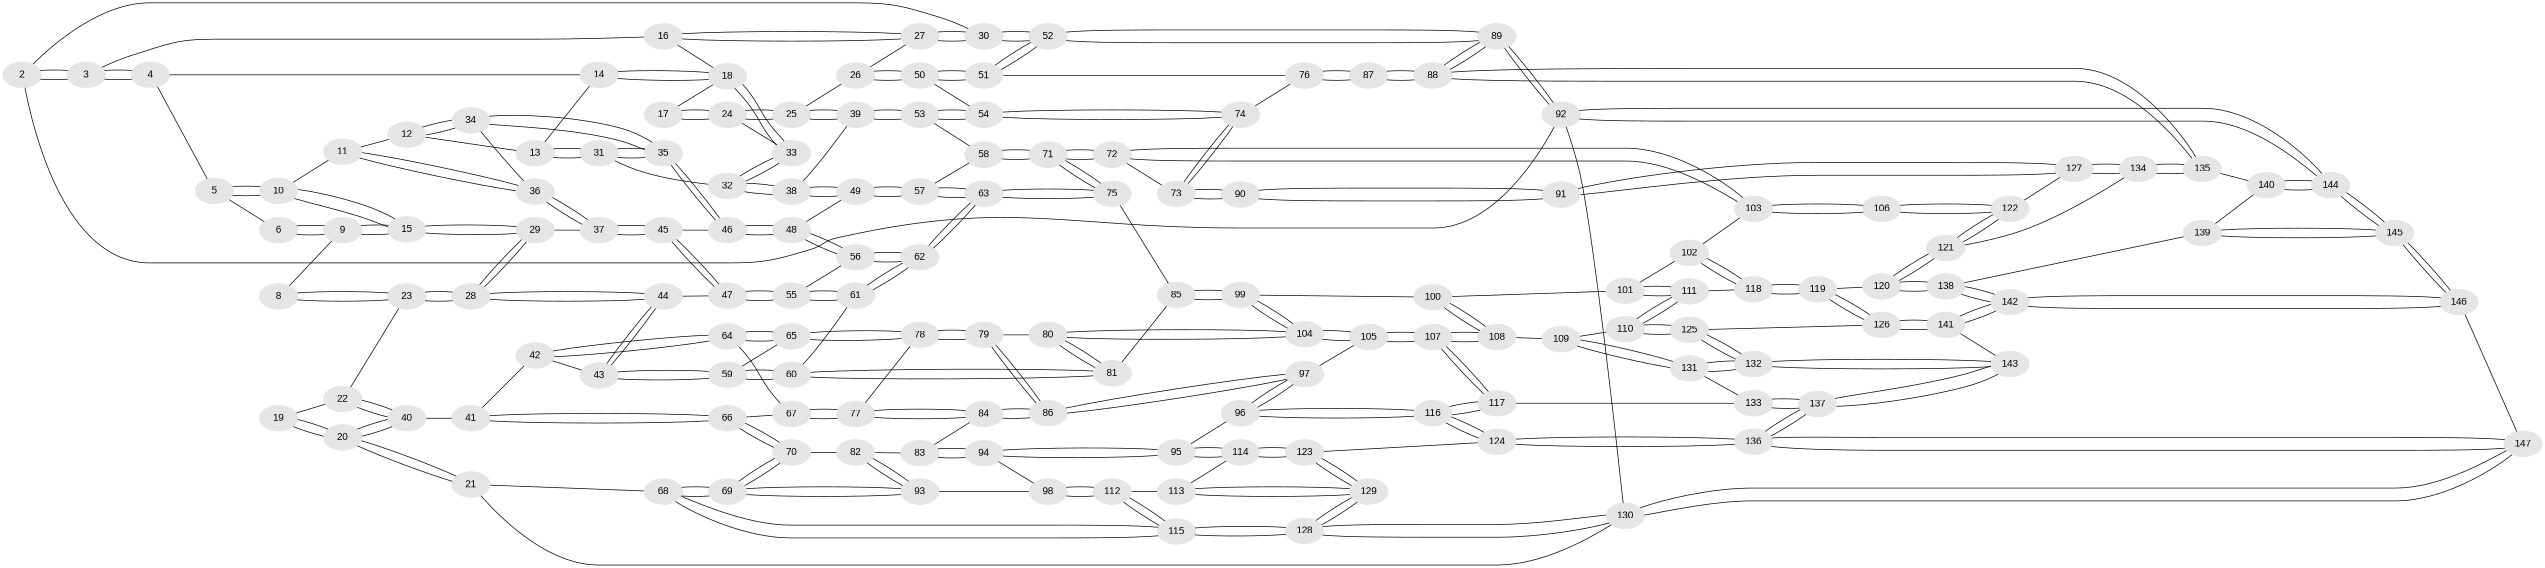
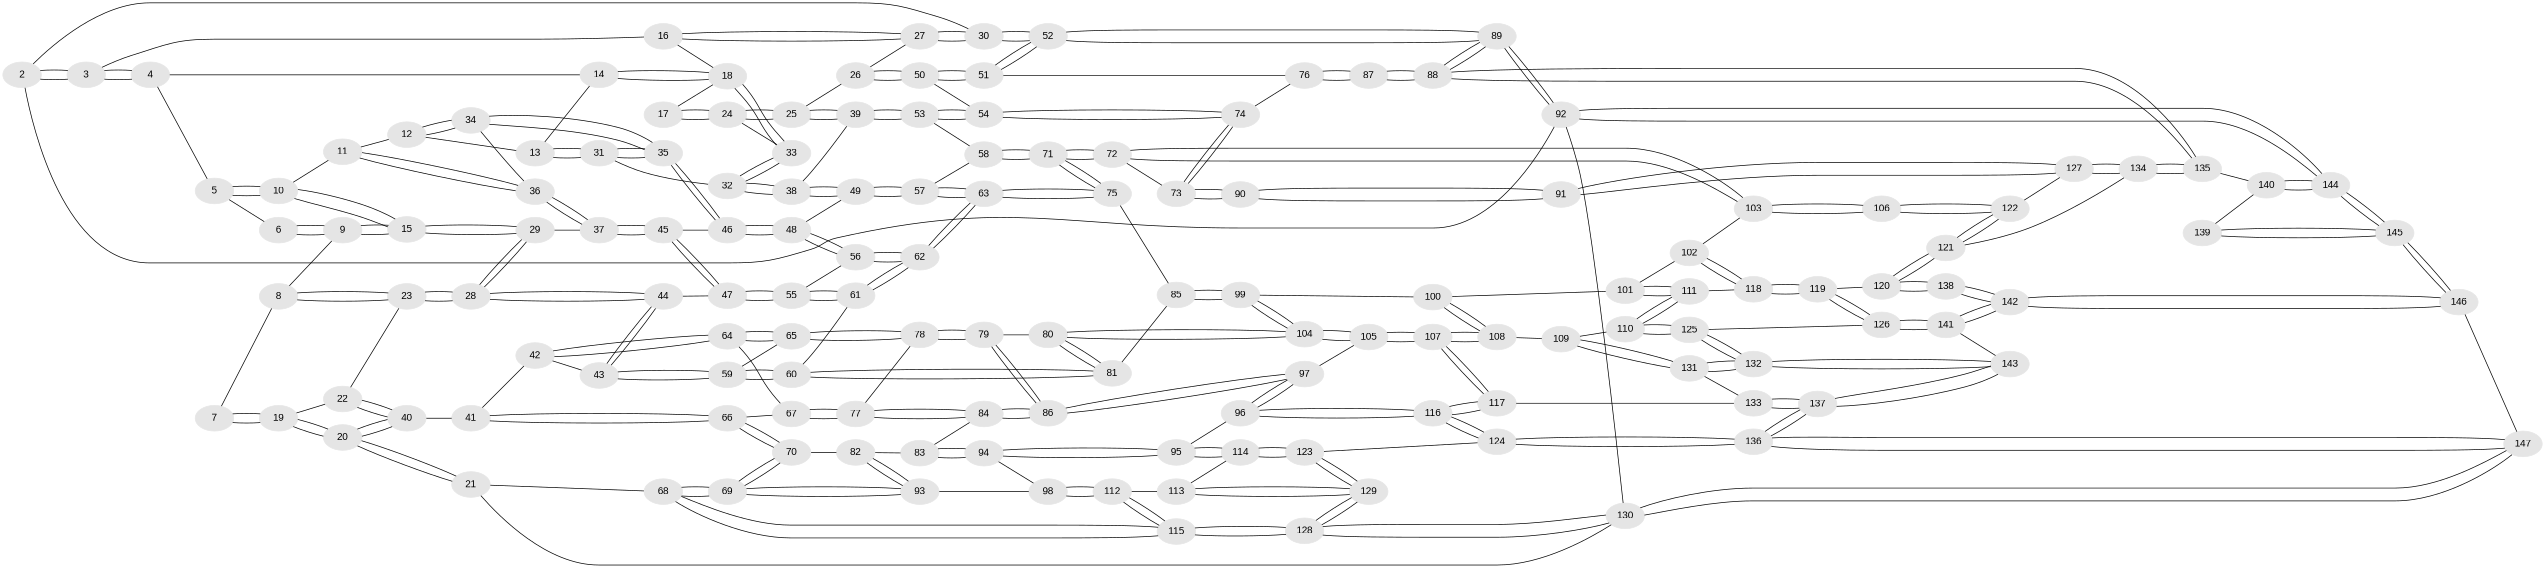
edge "139" -- "138": removed
node "7": added
